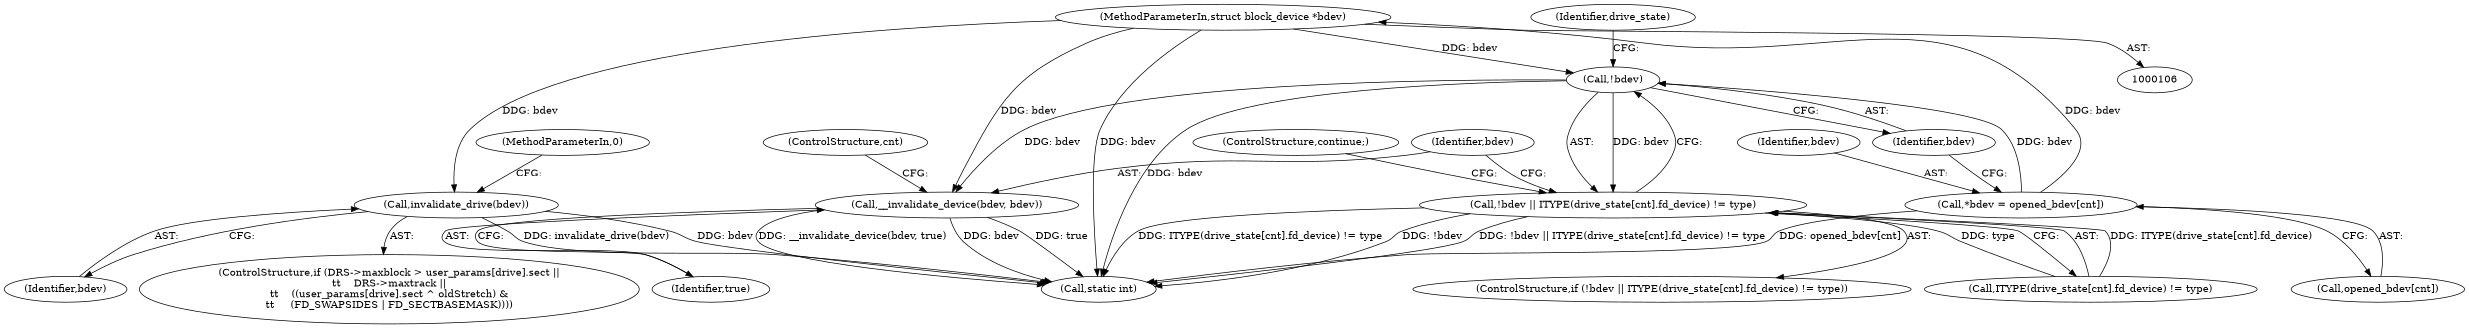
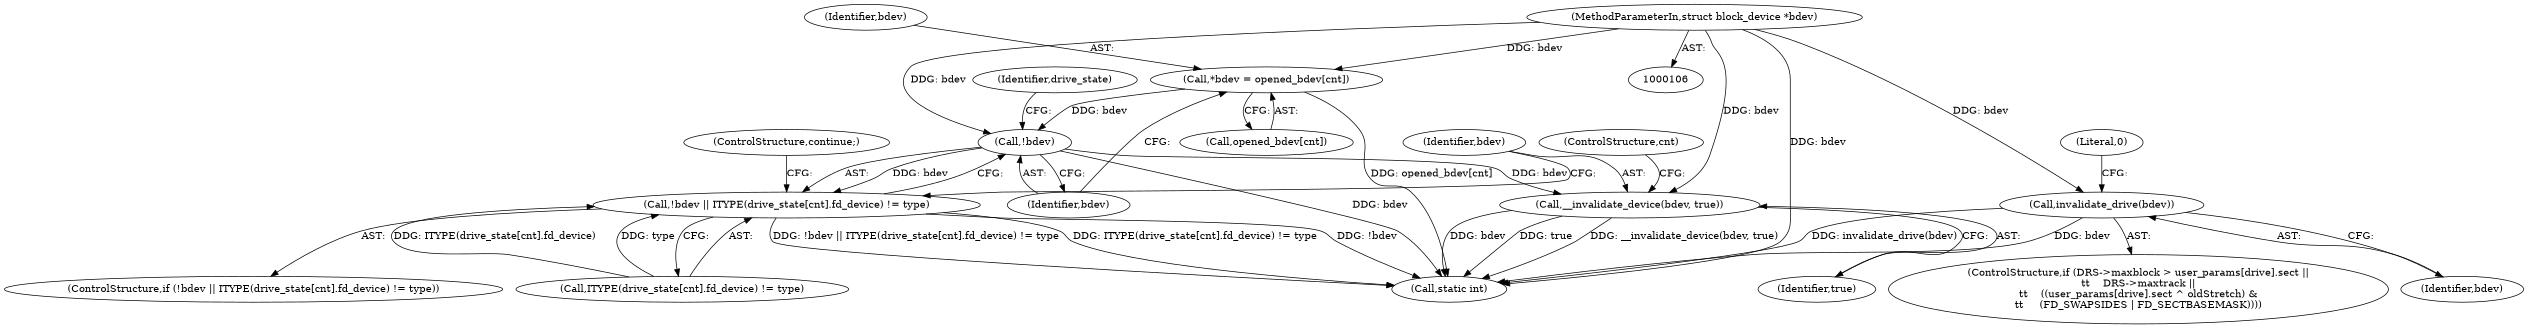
edge "(Call,*bdev = opened_bdev[cnt])" -> "(MethodParameterIn,struct block_device *bdev)": reversed
node "(MethodParameterIn,0)": label "(MethodParameterIn,0)" -> "(Literal,0)"
node "(Call,__invalidate_device(bdev, bdev))": label "(Call,__invalidate_device(bdev, bdev))" -> "(Call,__invalidate_device(bdev, true))"
